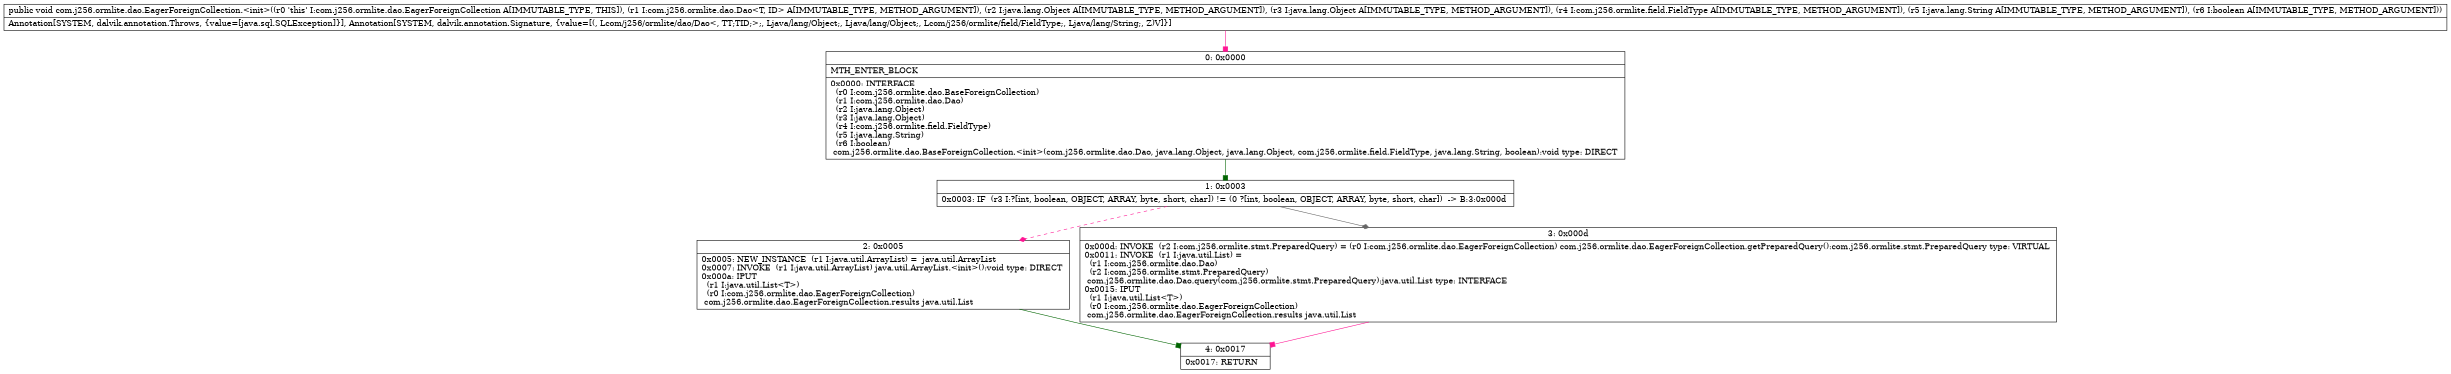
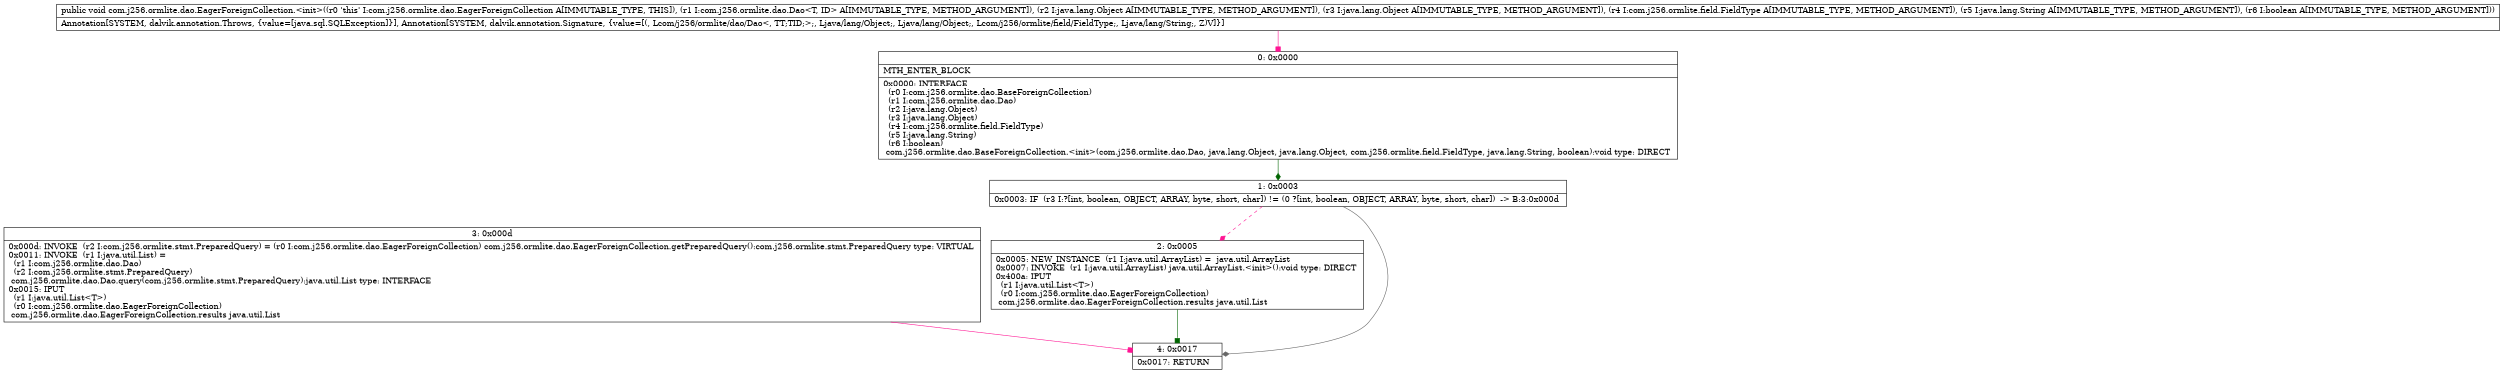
edge "0: 0x0000" -> "1: 0x0003": arrowhead box -> diamond
edge "1: 0x0003" -> "3: 0x000d": now "1: 0x0003" -> "4: 0x0017"
node "2: 0x0005": text "0x000a: IPUT" -> "0x400a: IPUT"
